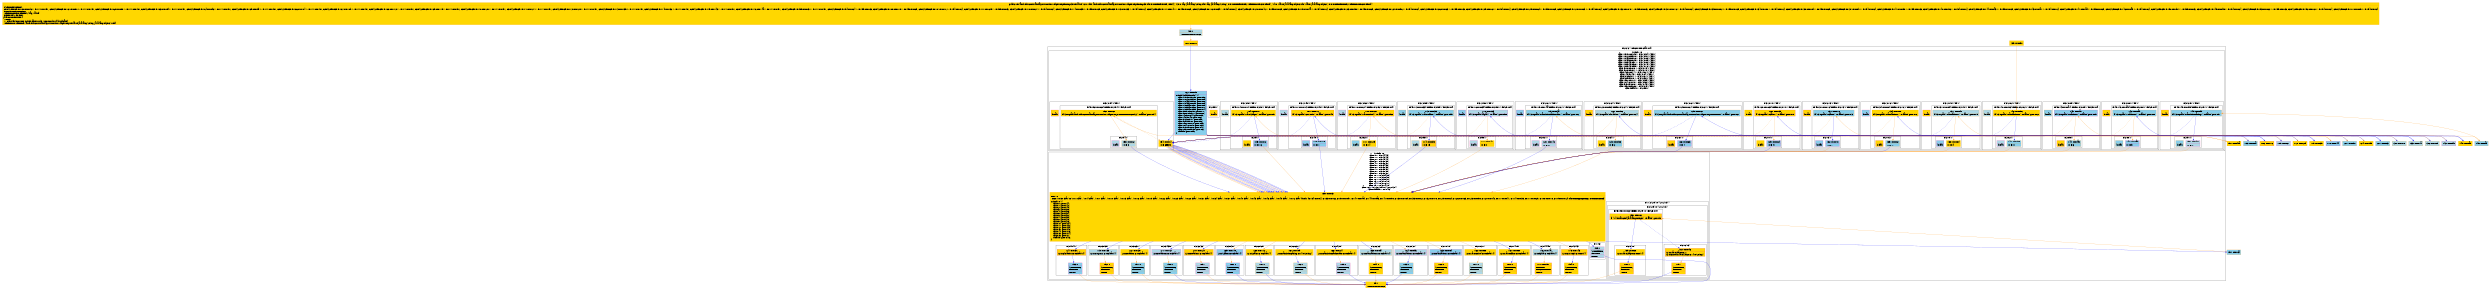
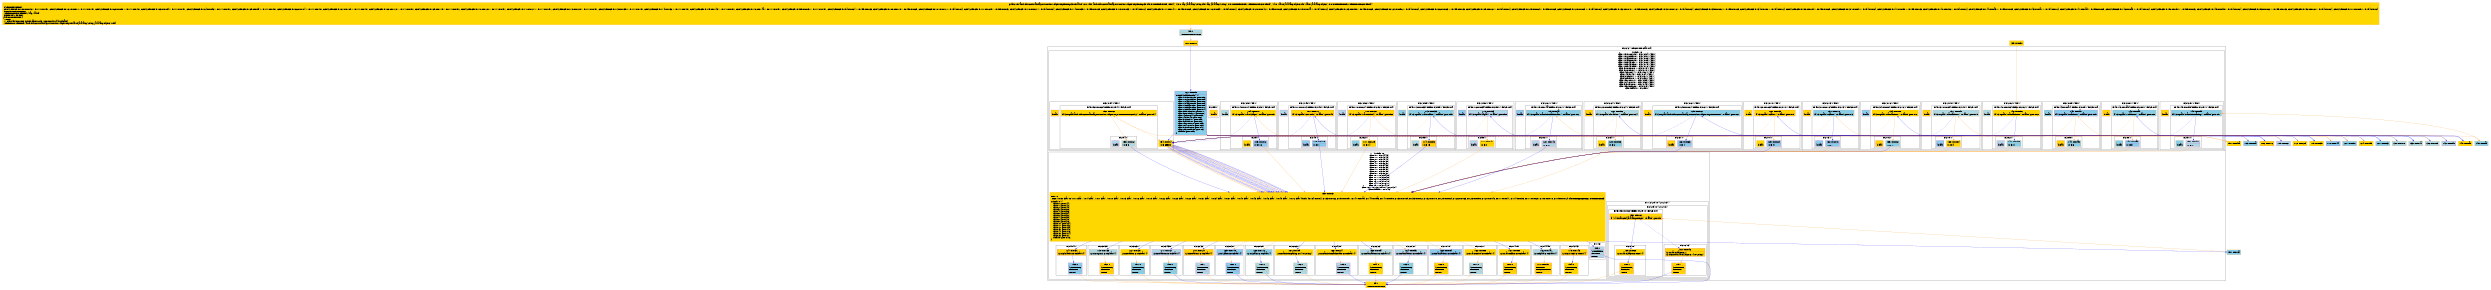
node "168: 0x0112": fillcolor gold -> skyblue
